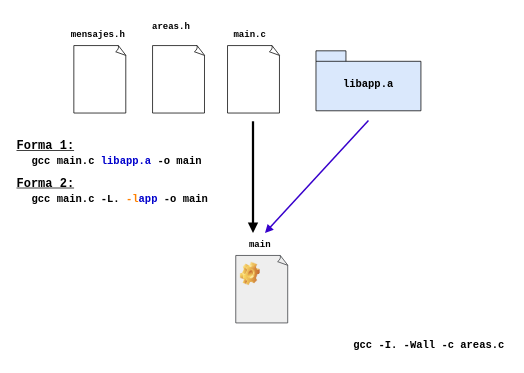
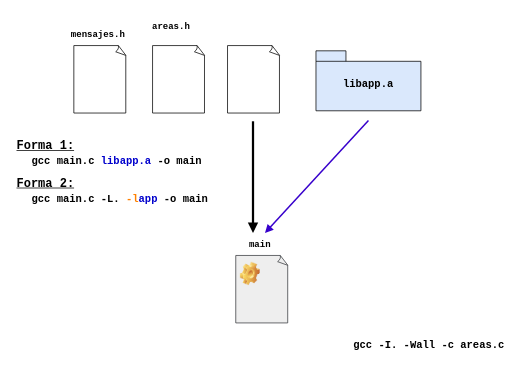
node "main.c": removed
